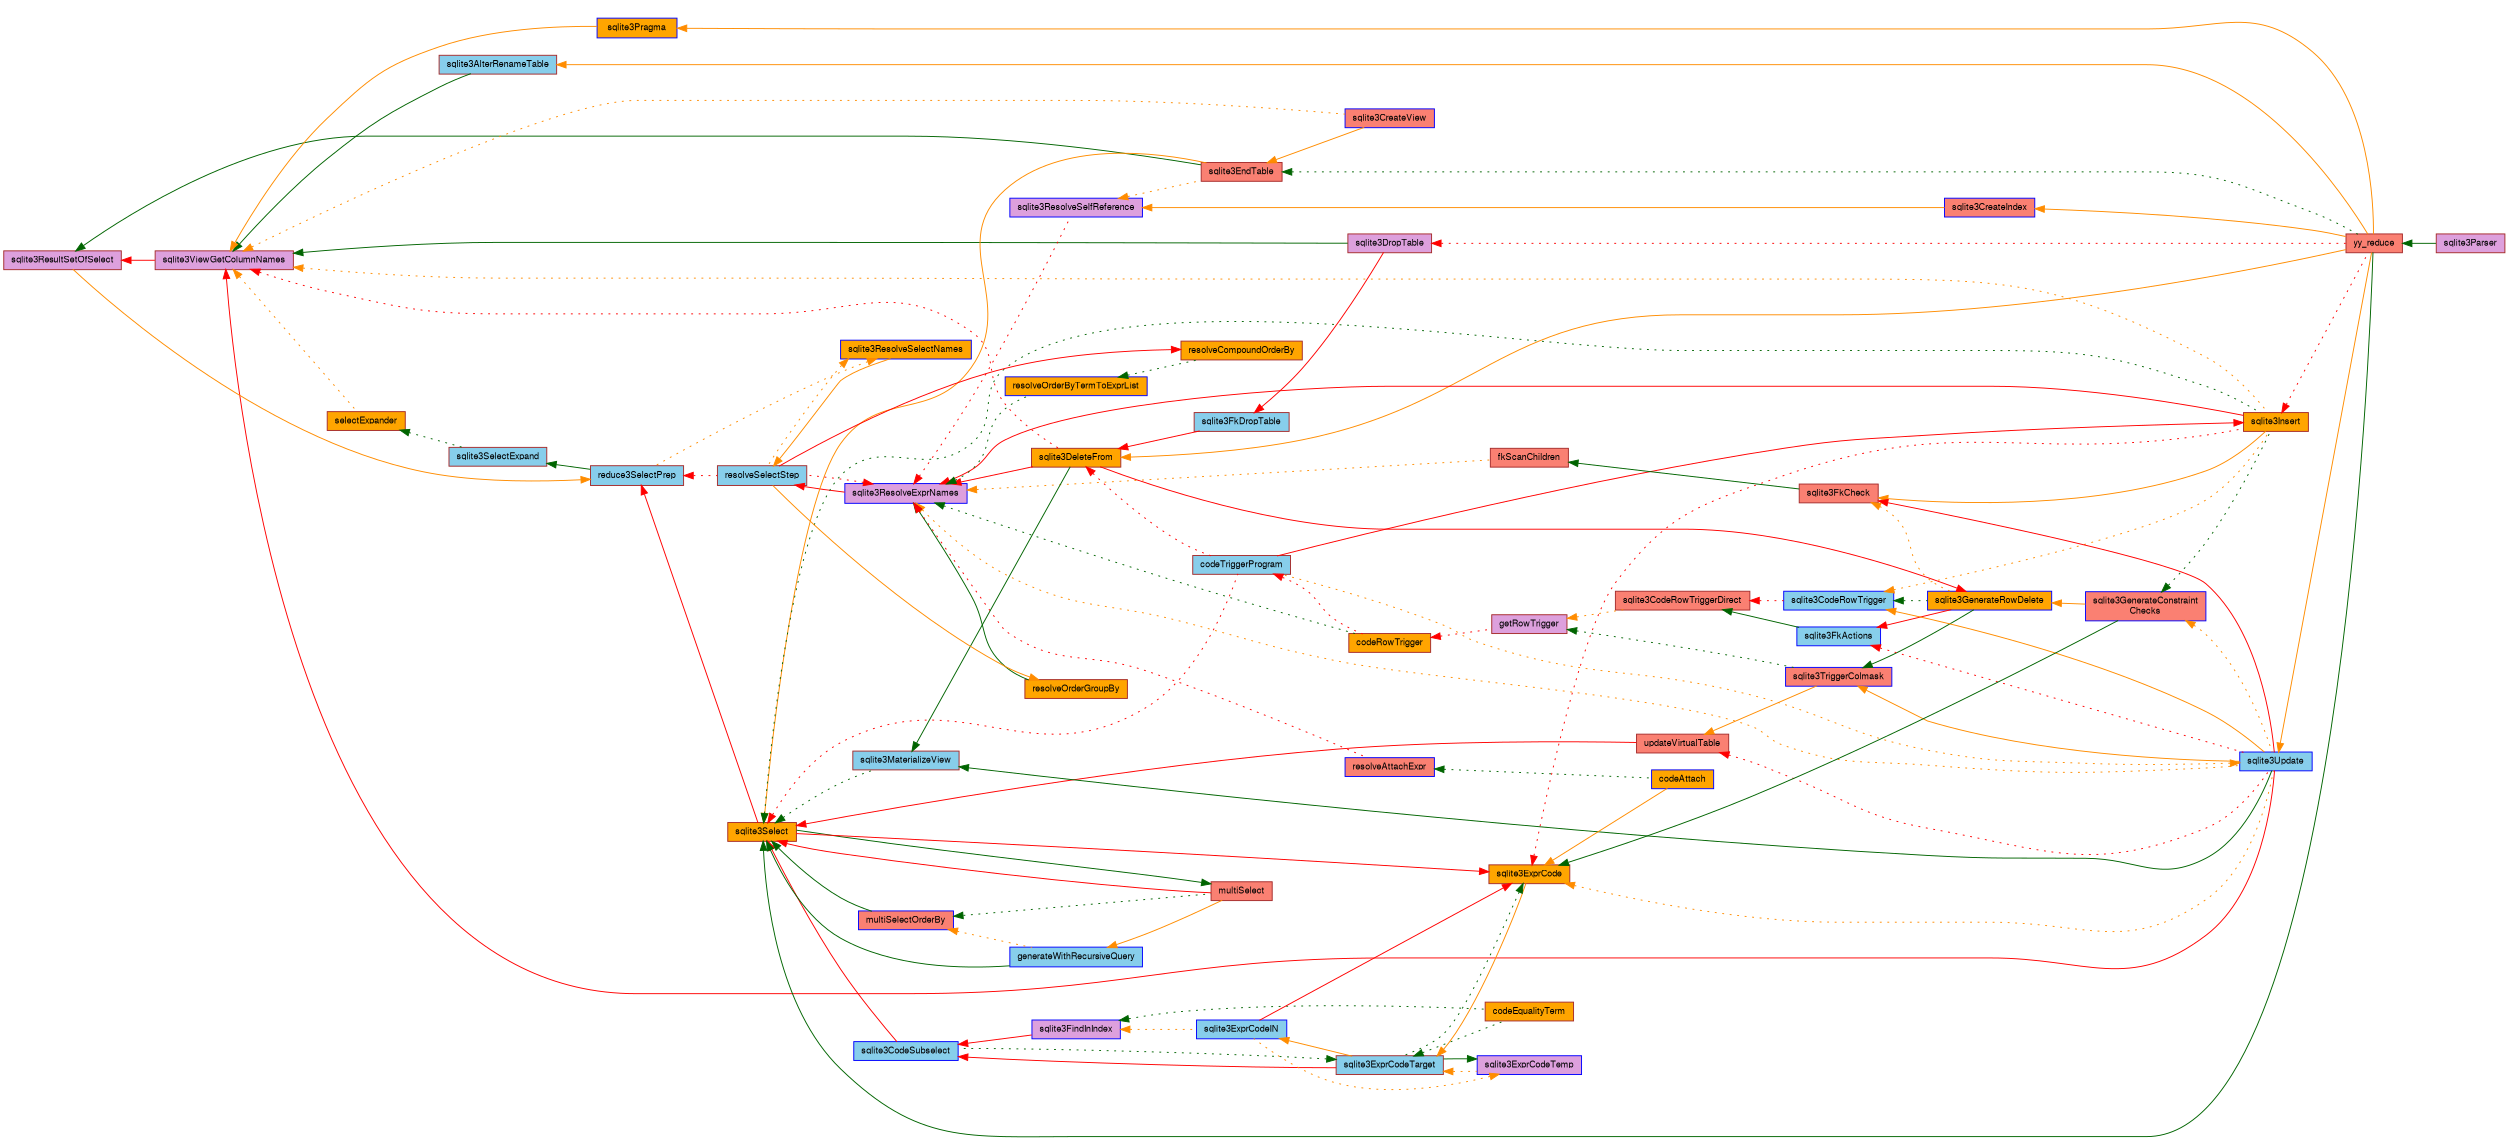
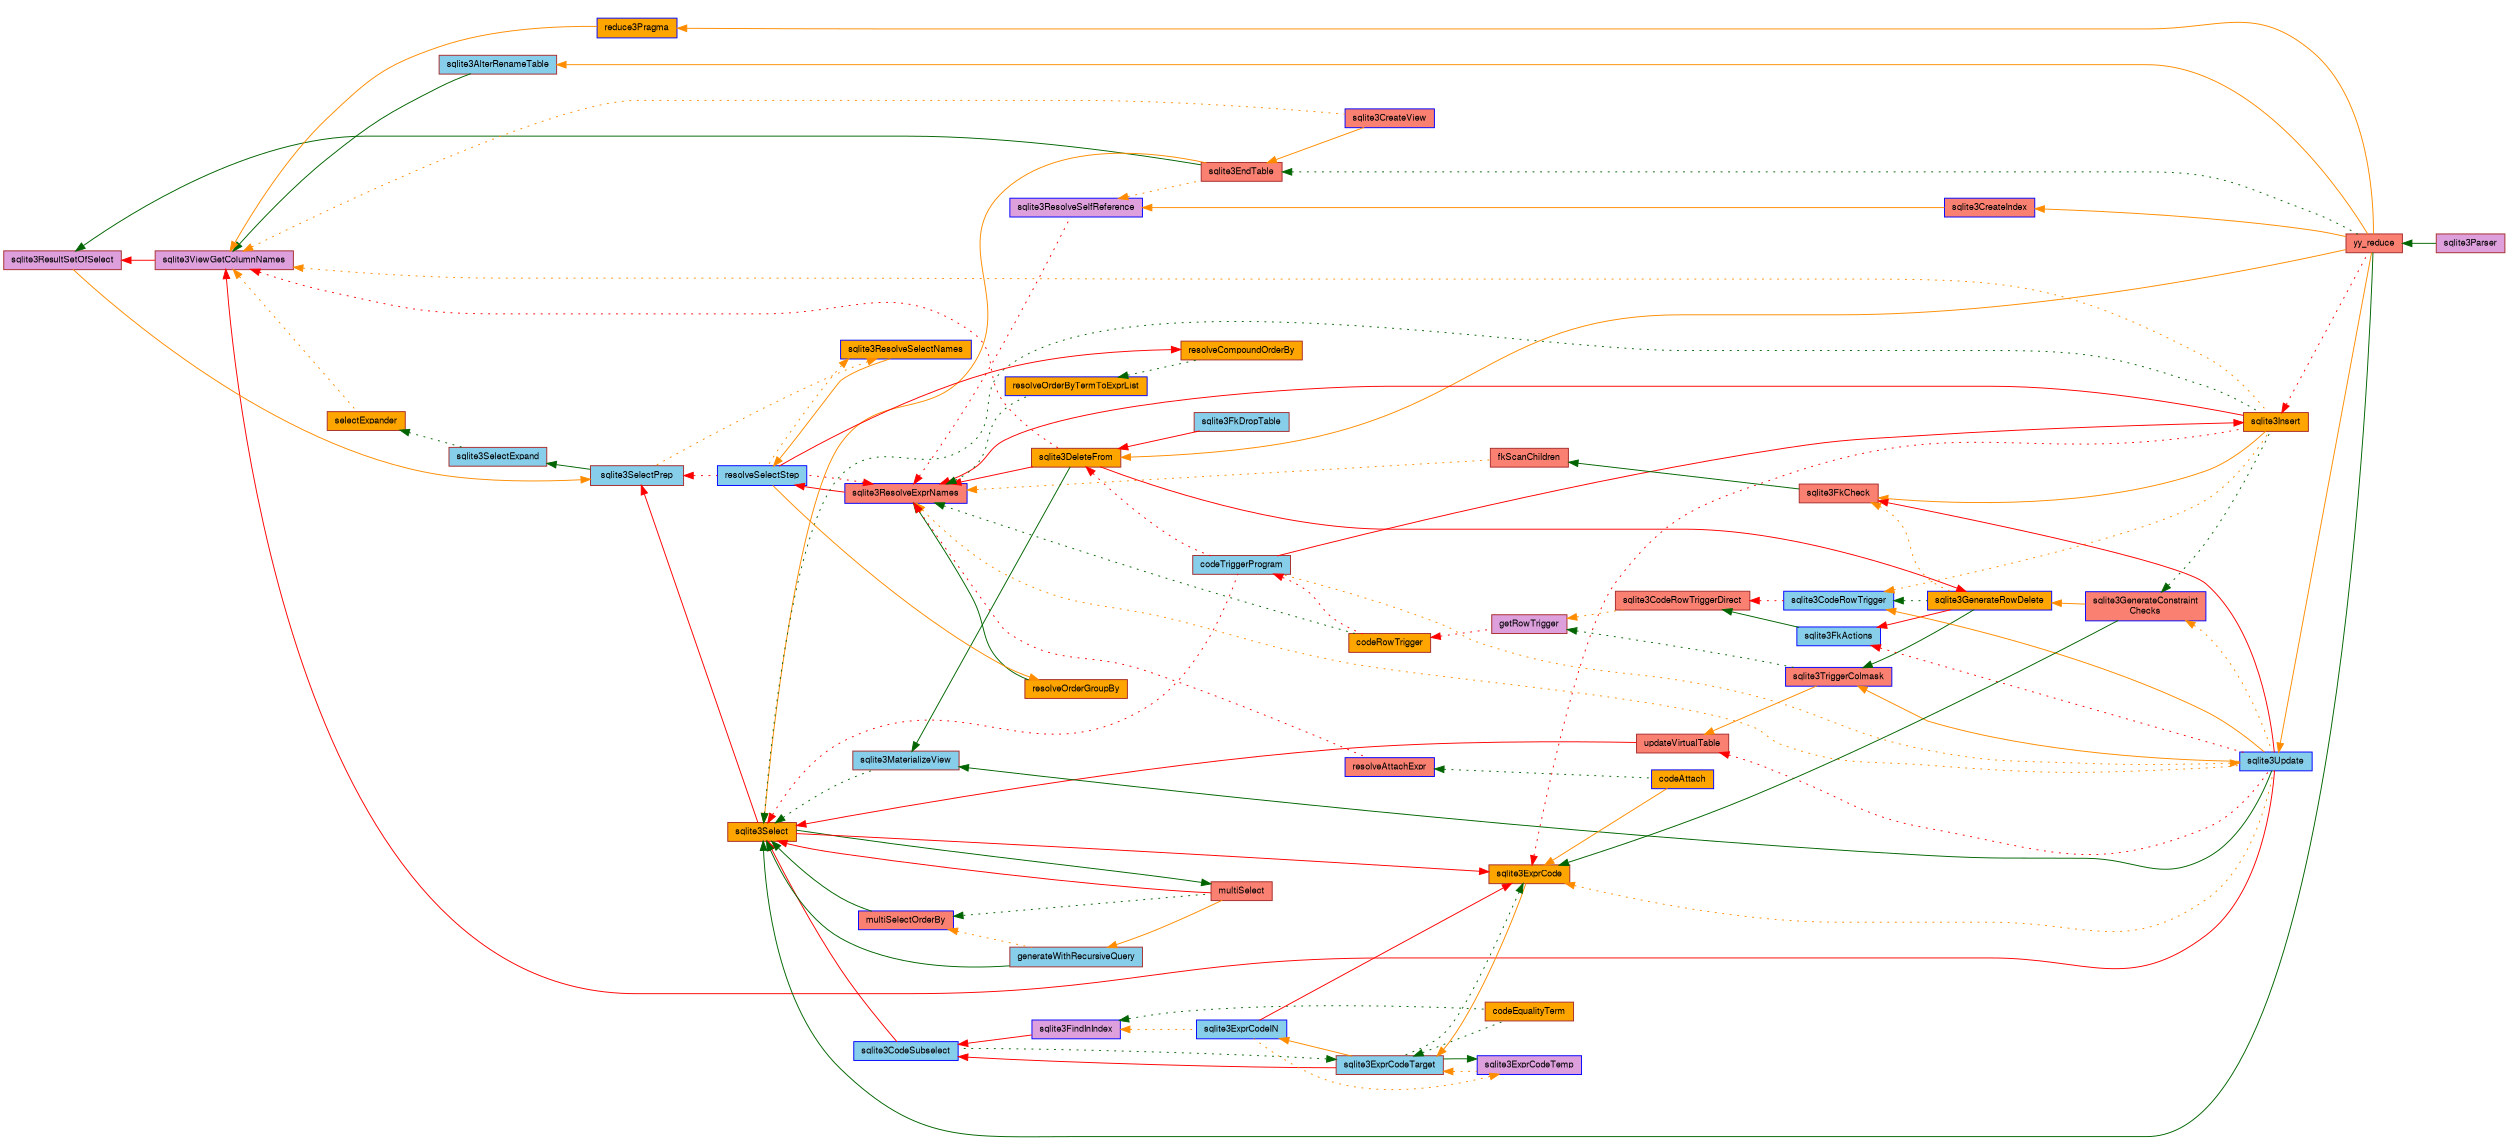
node "sqlite3Pragma": label "sqlite3Pragma" -> "reduce3Pragma"
node "sqlite3DropTable": removed
node "reduce3SelectPrep": label "reduce3SelectPrep" -> "sqlite3SelectPrep"
node "resolveSelectStep": color brown -> blue
node "sqlite3ResolveExprNames": fillcolor plum -> salmon
node "generateWithRecursiveQuery": color blue -> brown
